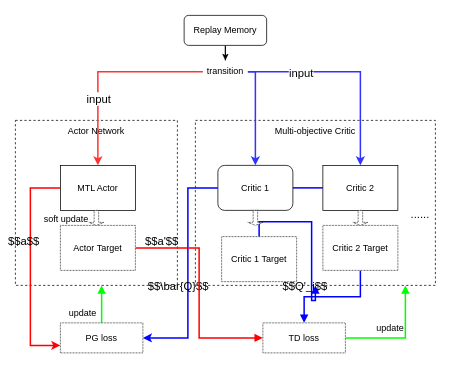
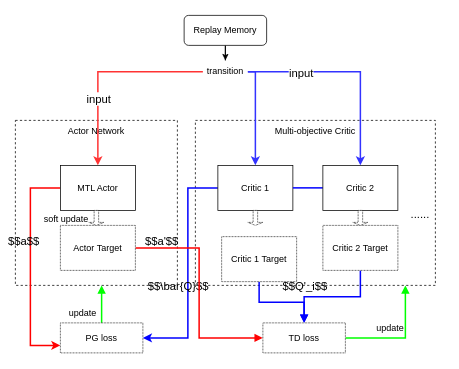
node "Critic 1": shape rounded rectangle -> rectangle
edge "Critic 1 Target" -> "Multi-objective Critic": now "Critic 1 Target" -> "TD loss"
